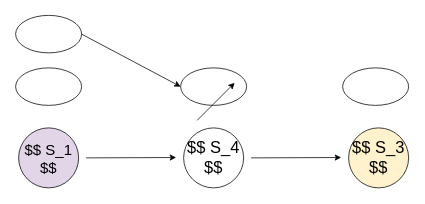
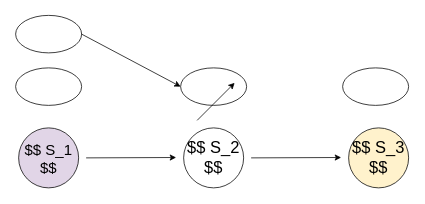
node "$$ S_4 $$": label "$$ S_4 $$" -> "$$ S_2 $$"
